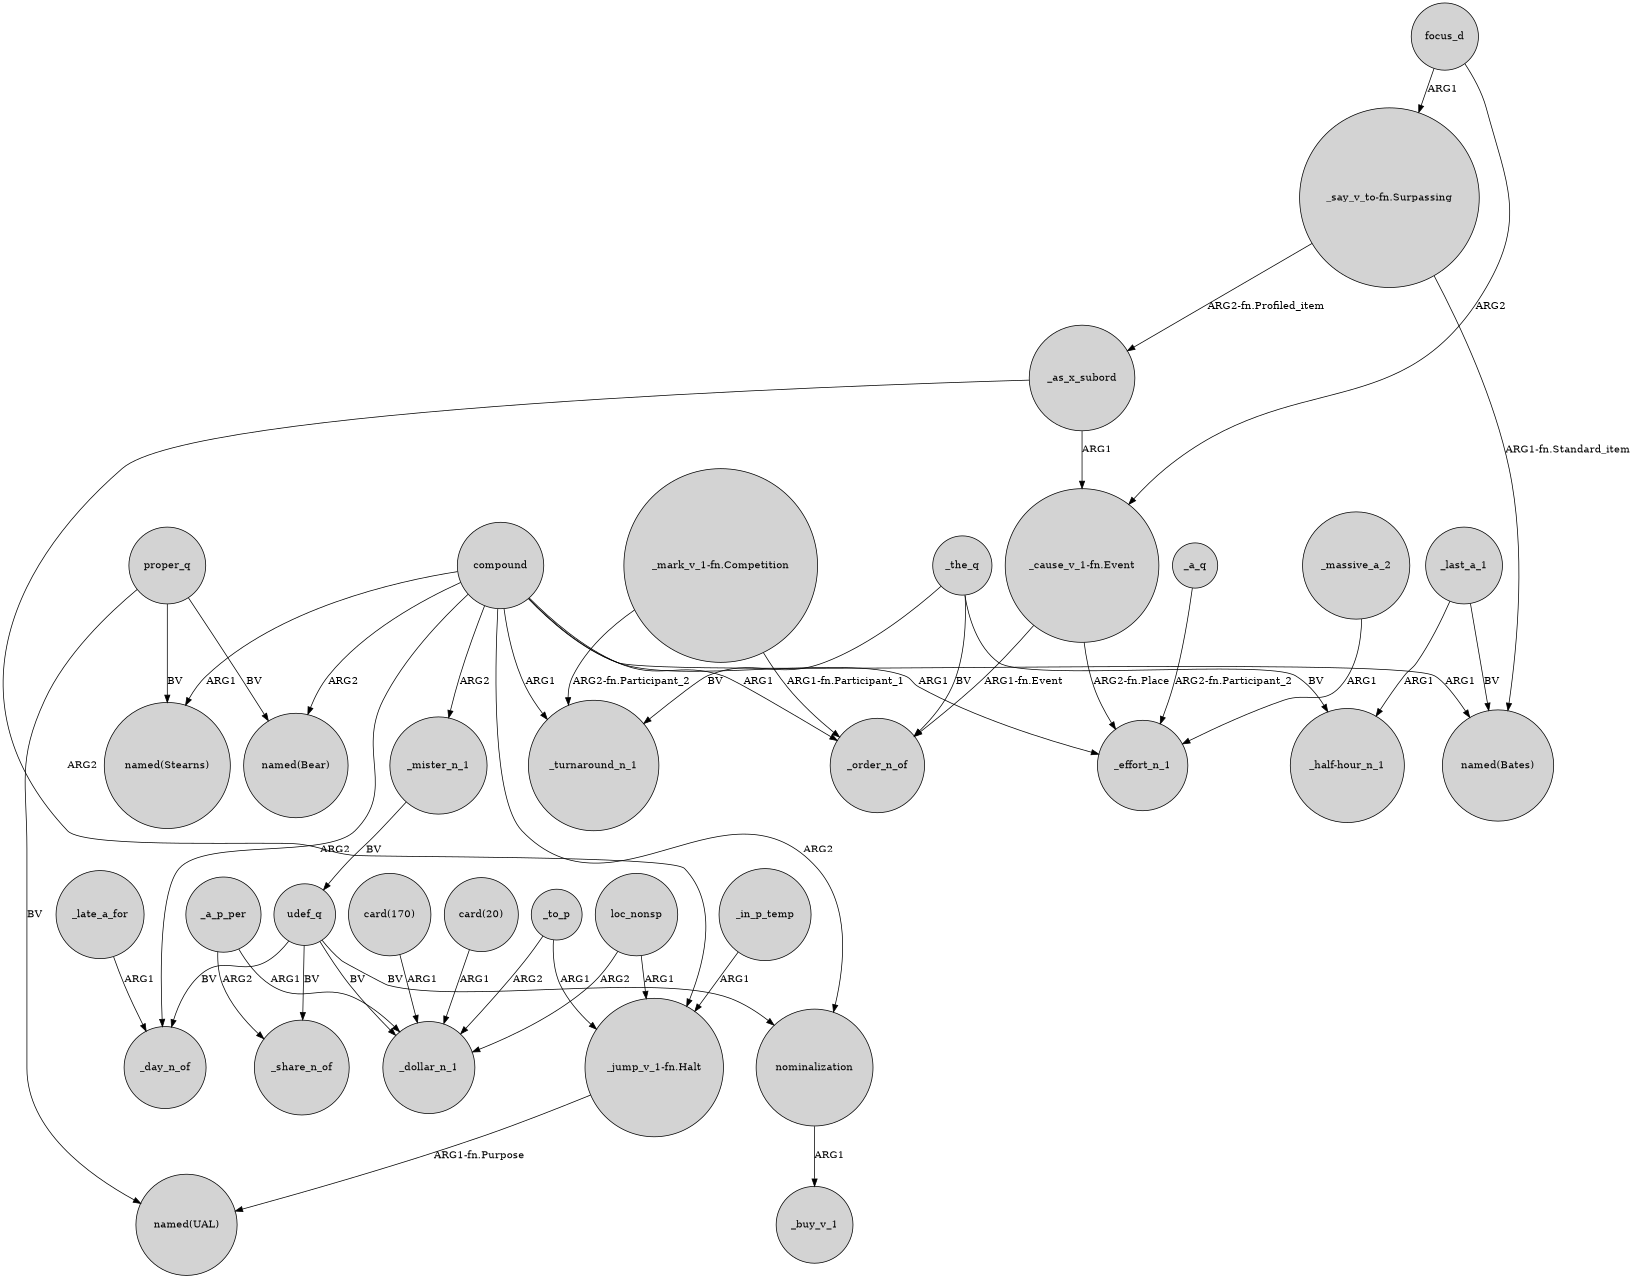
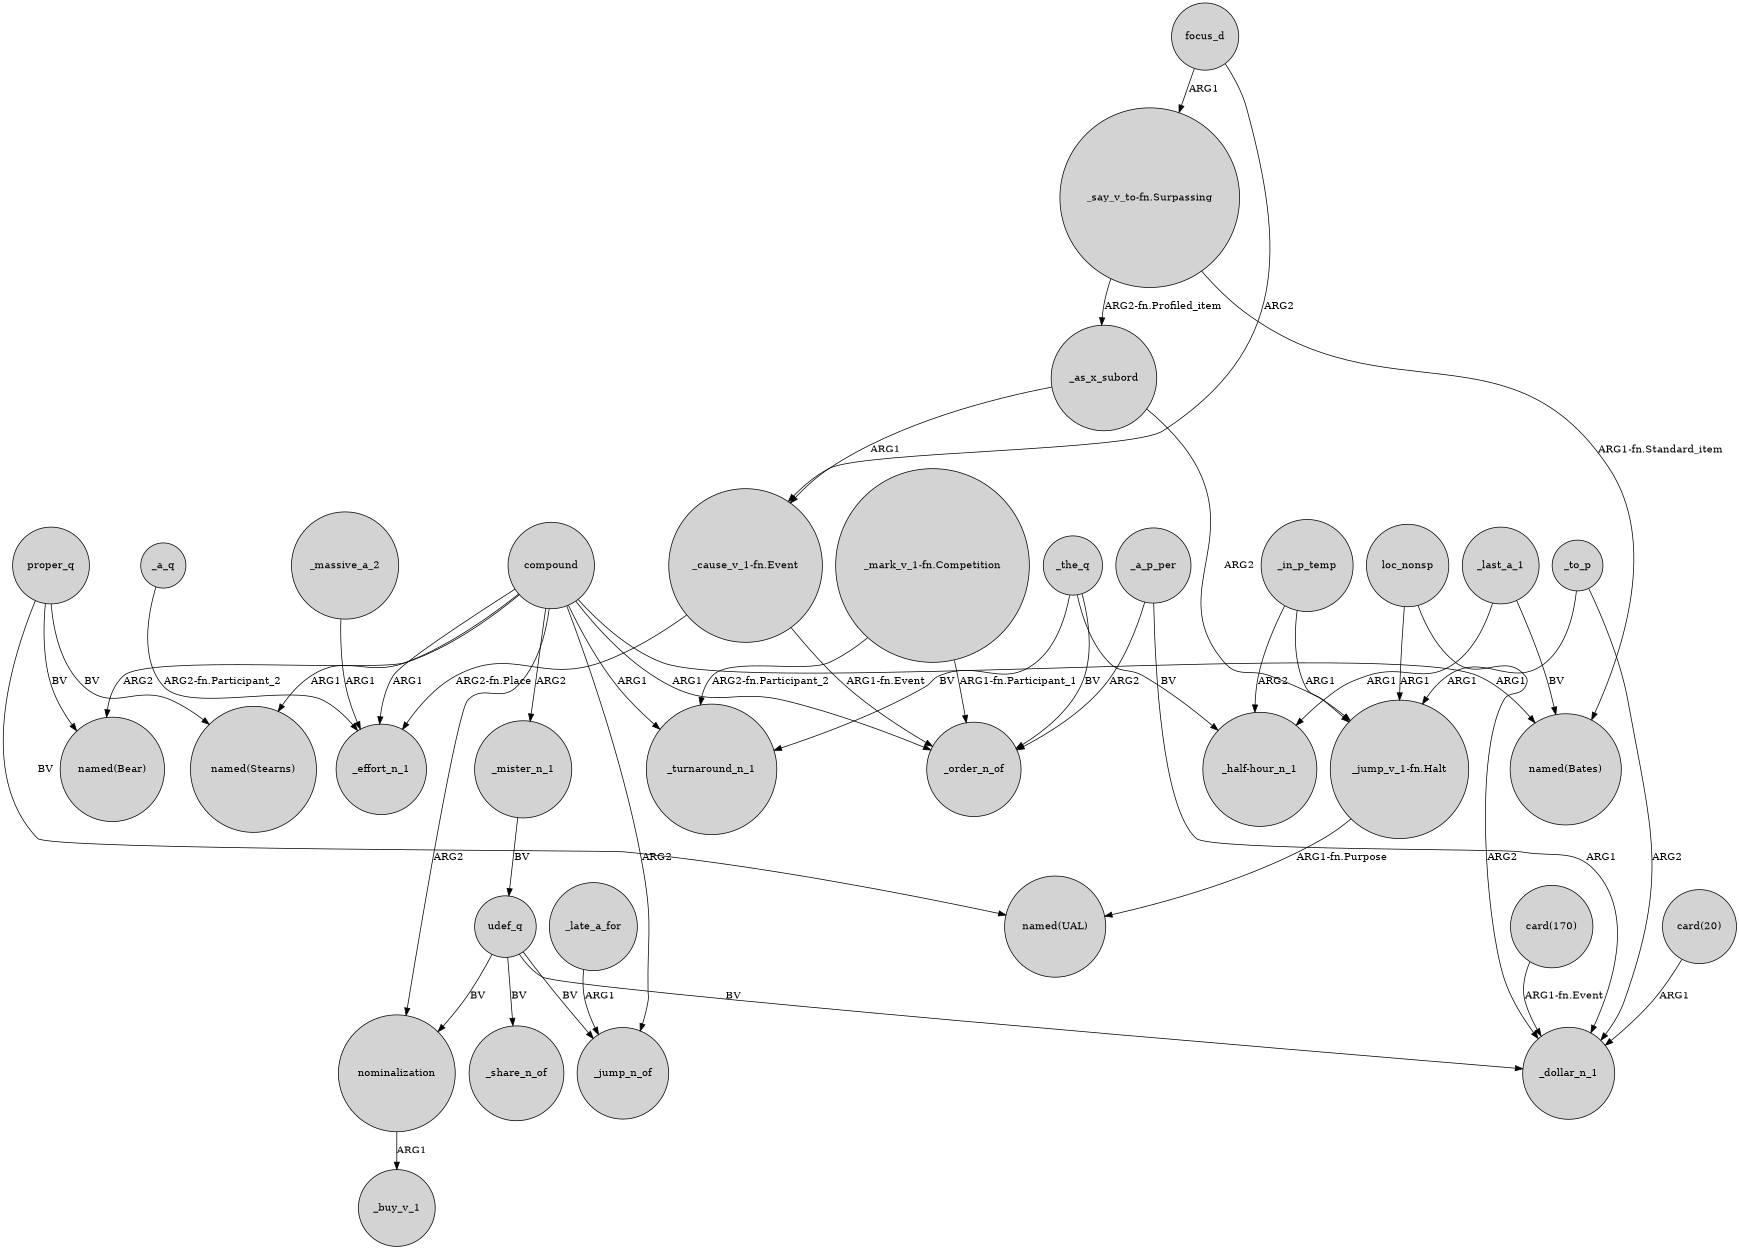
edge "_in_p_temp" -> "_half-hour_n_1": added, label "ARG2"
edge "card(170)" -> "_dollar_n_1": label "ARG1" -> "ARG1-fn.Event"
edge "_a_p_per" -> "_share_n_of": now "_a_p_per" -> "_order_n_of"
node "_day_n_of": label "_day_n_of" -> "_jump_n_of"
